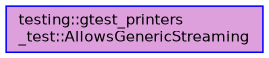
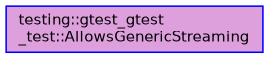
node "testing::gtest_printers _test::AllowsGenericStreaming": label "testing::gtest_printers _test::AllowsGenericStreaming" -> "testing::gtest_gtest _test::AllowsGenericStreaming"
